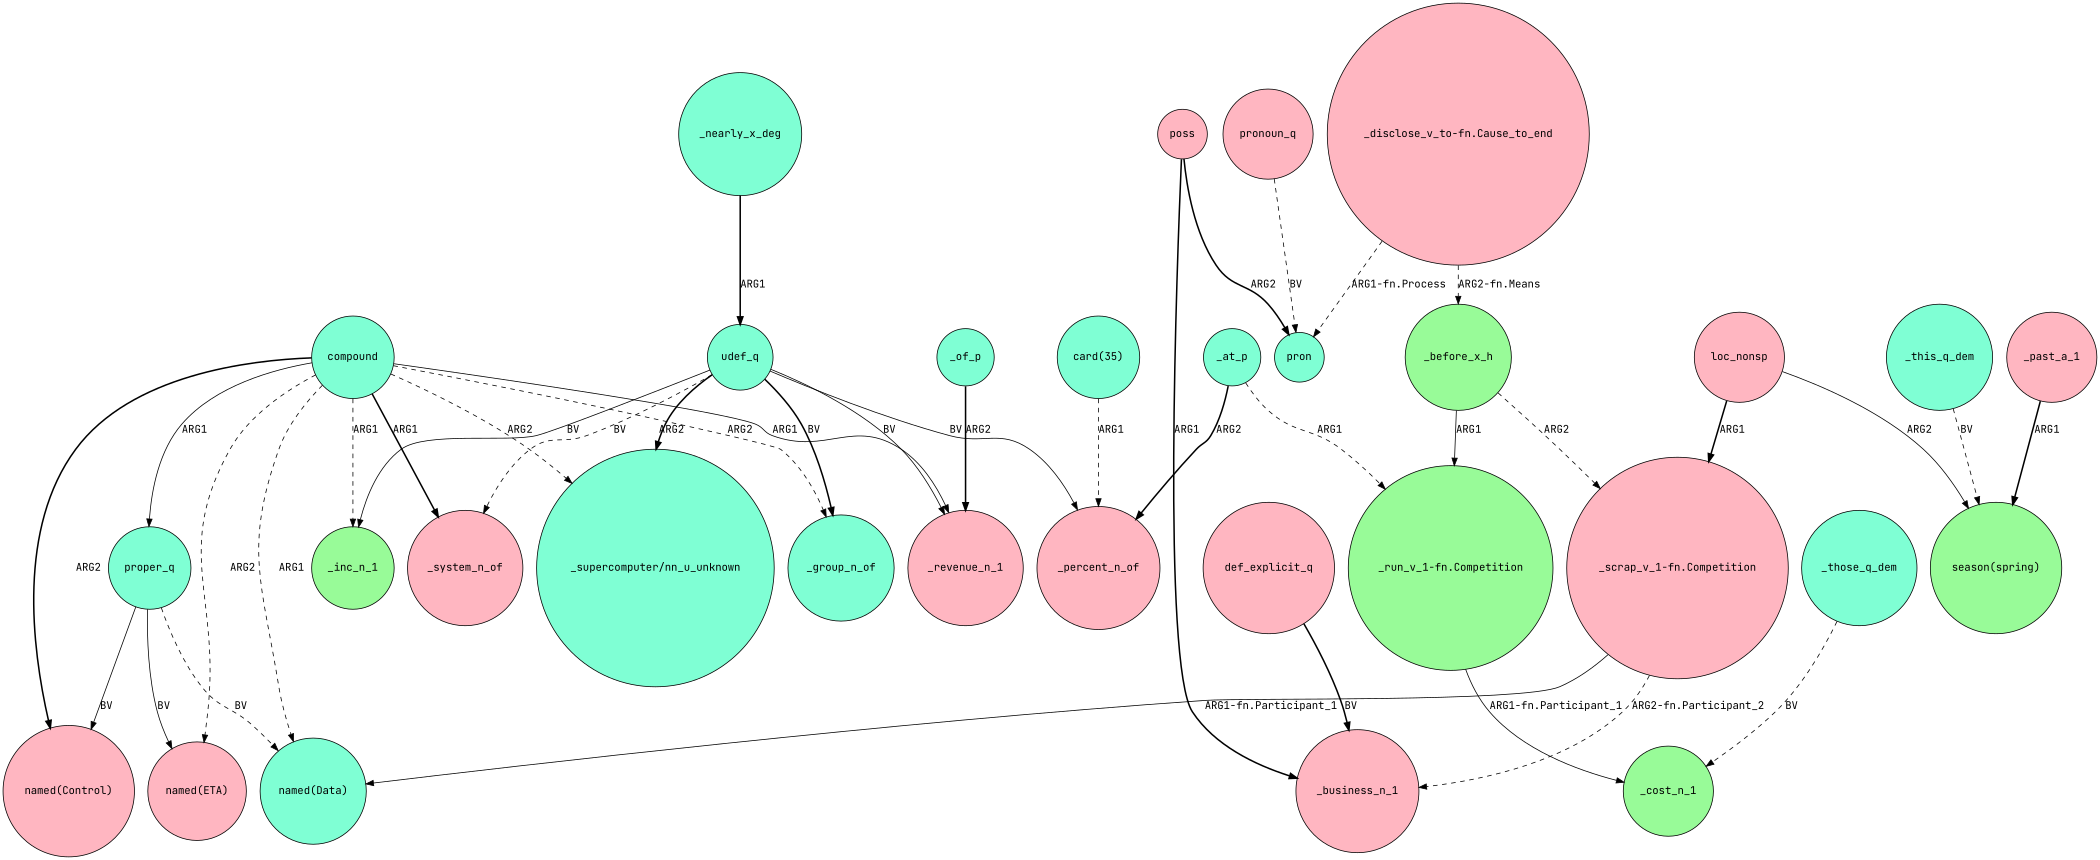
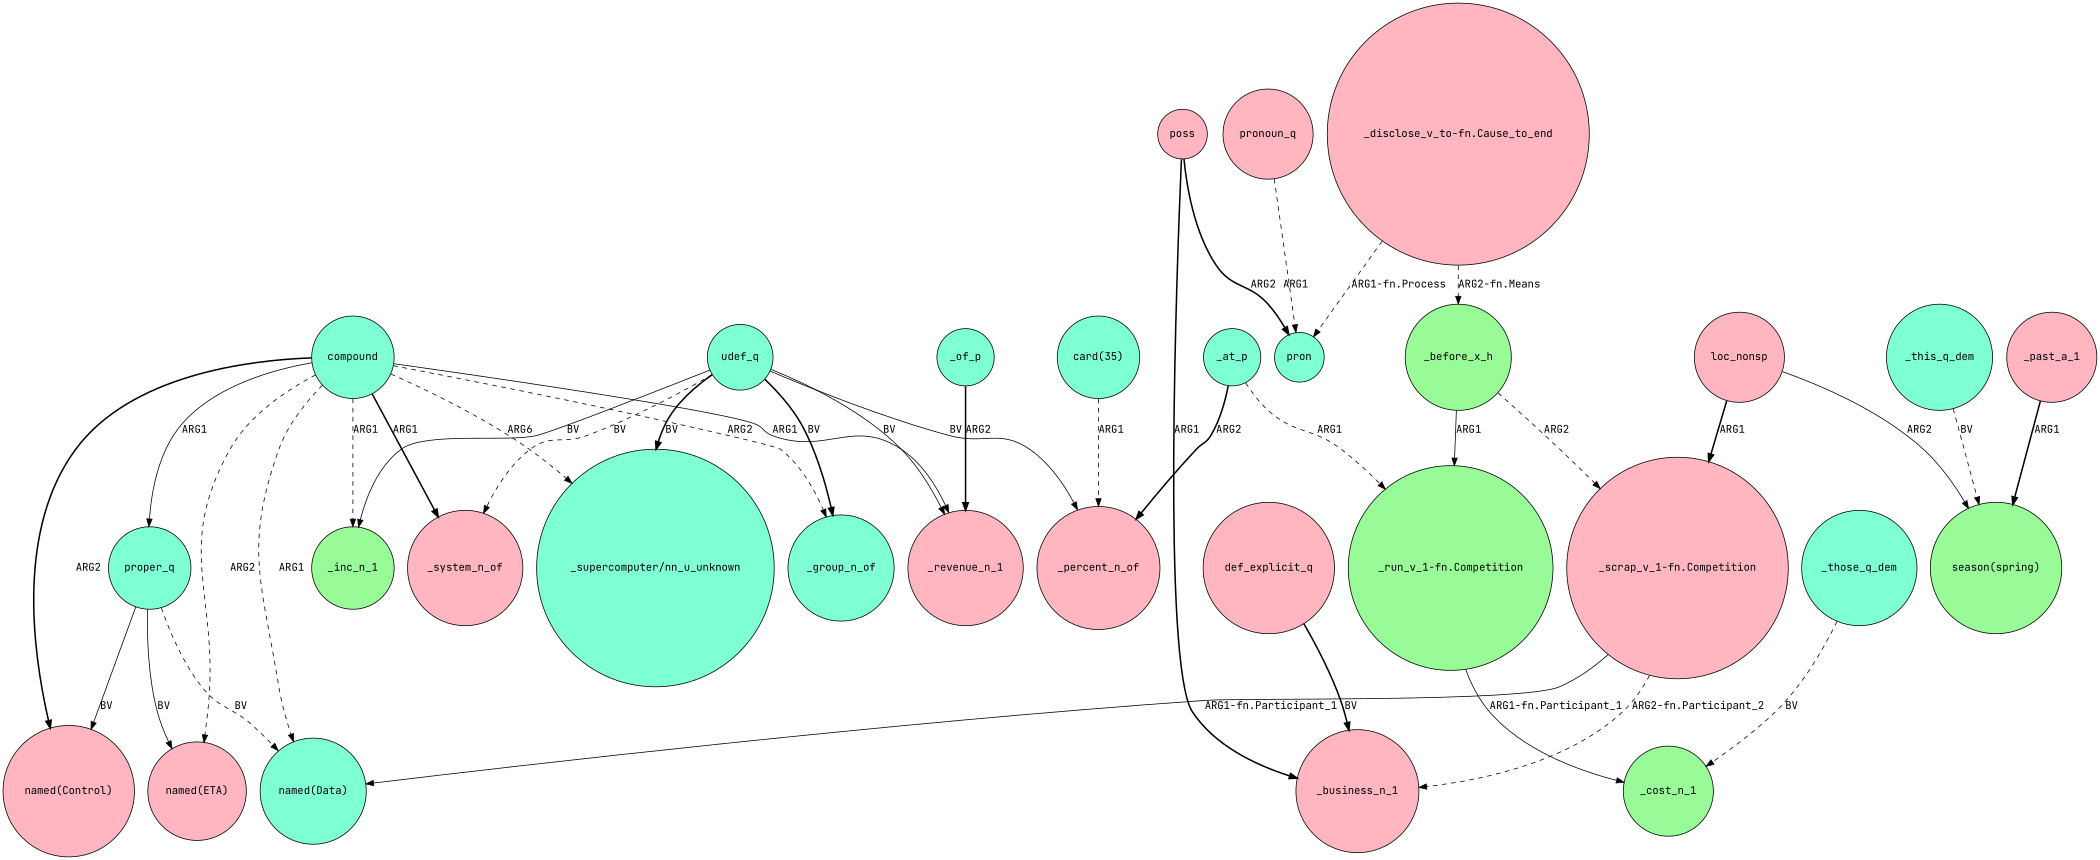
node "_nearly_x_deg": removed
edge "pronoun_q" -> "pron": label "BV" -> "ARG1"
edge "compound" -> "_supercomputer/nn_u_unknown": label "ARG2" -> "ARG6"
edge "udef_q" -> "_supercomputer/nn_u_unknown": label "ARG2" -> "BV"
